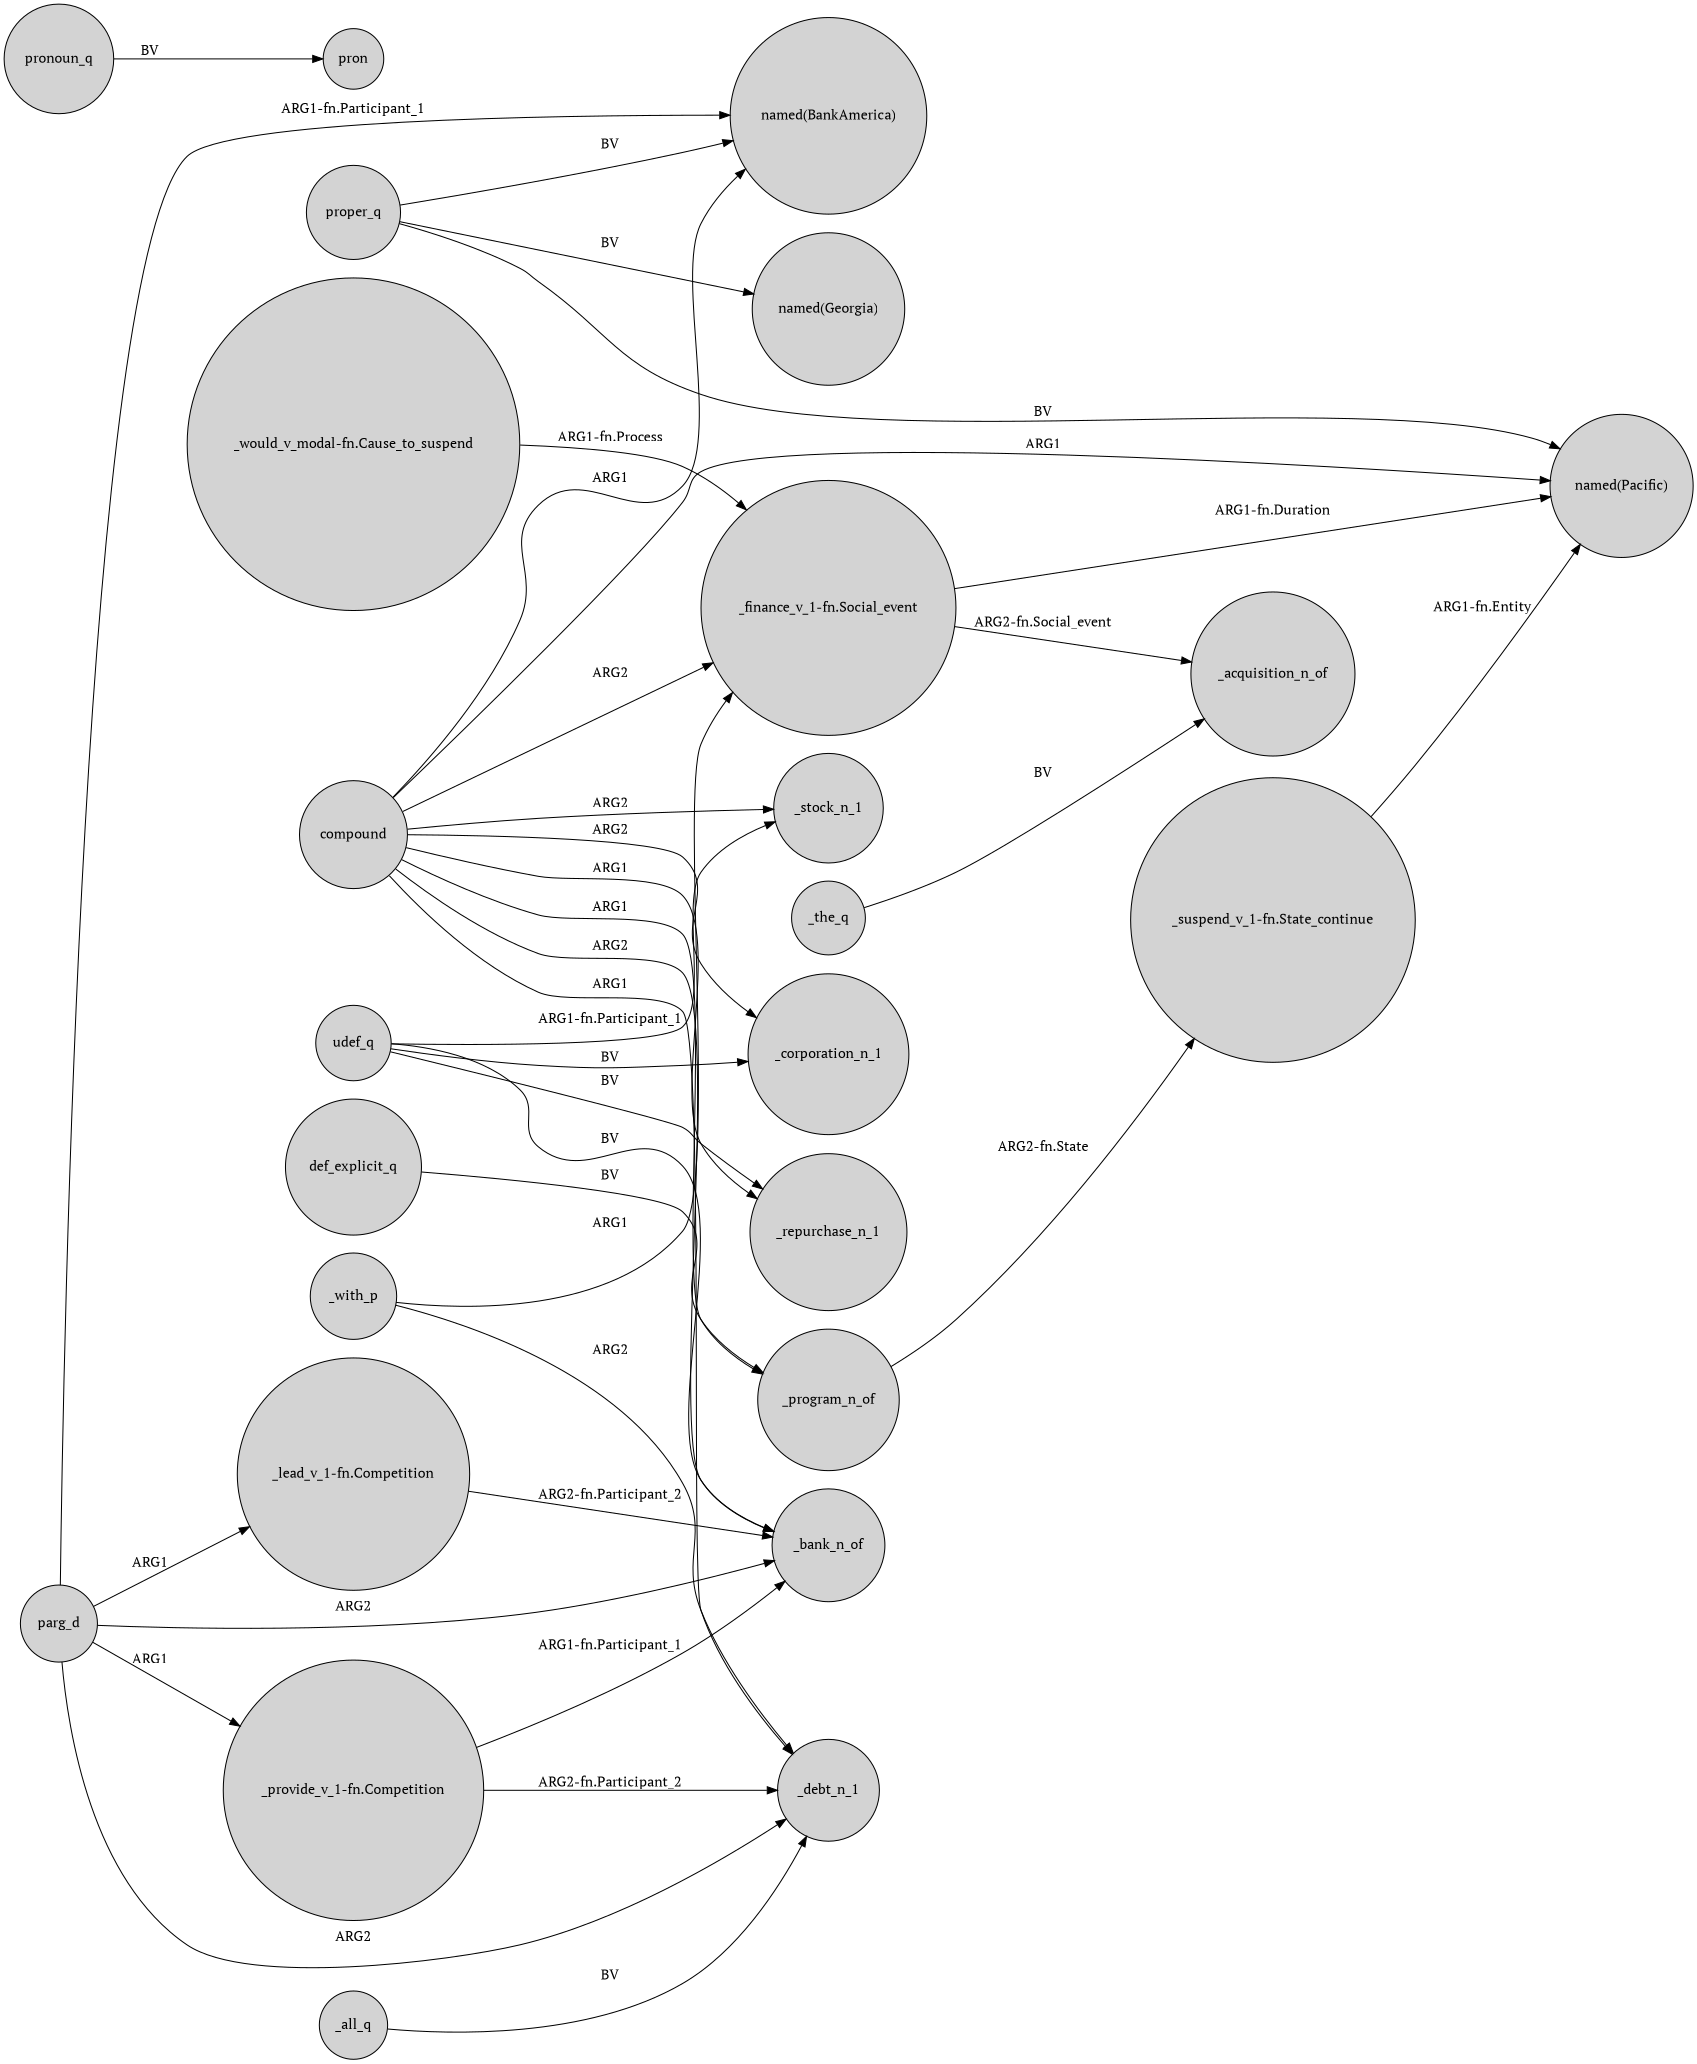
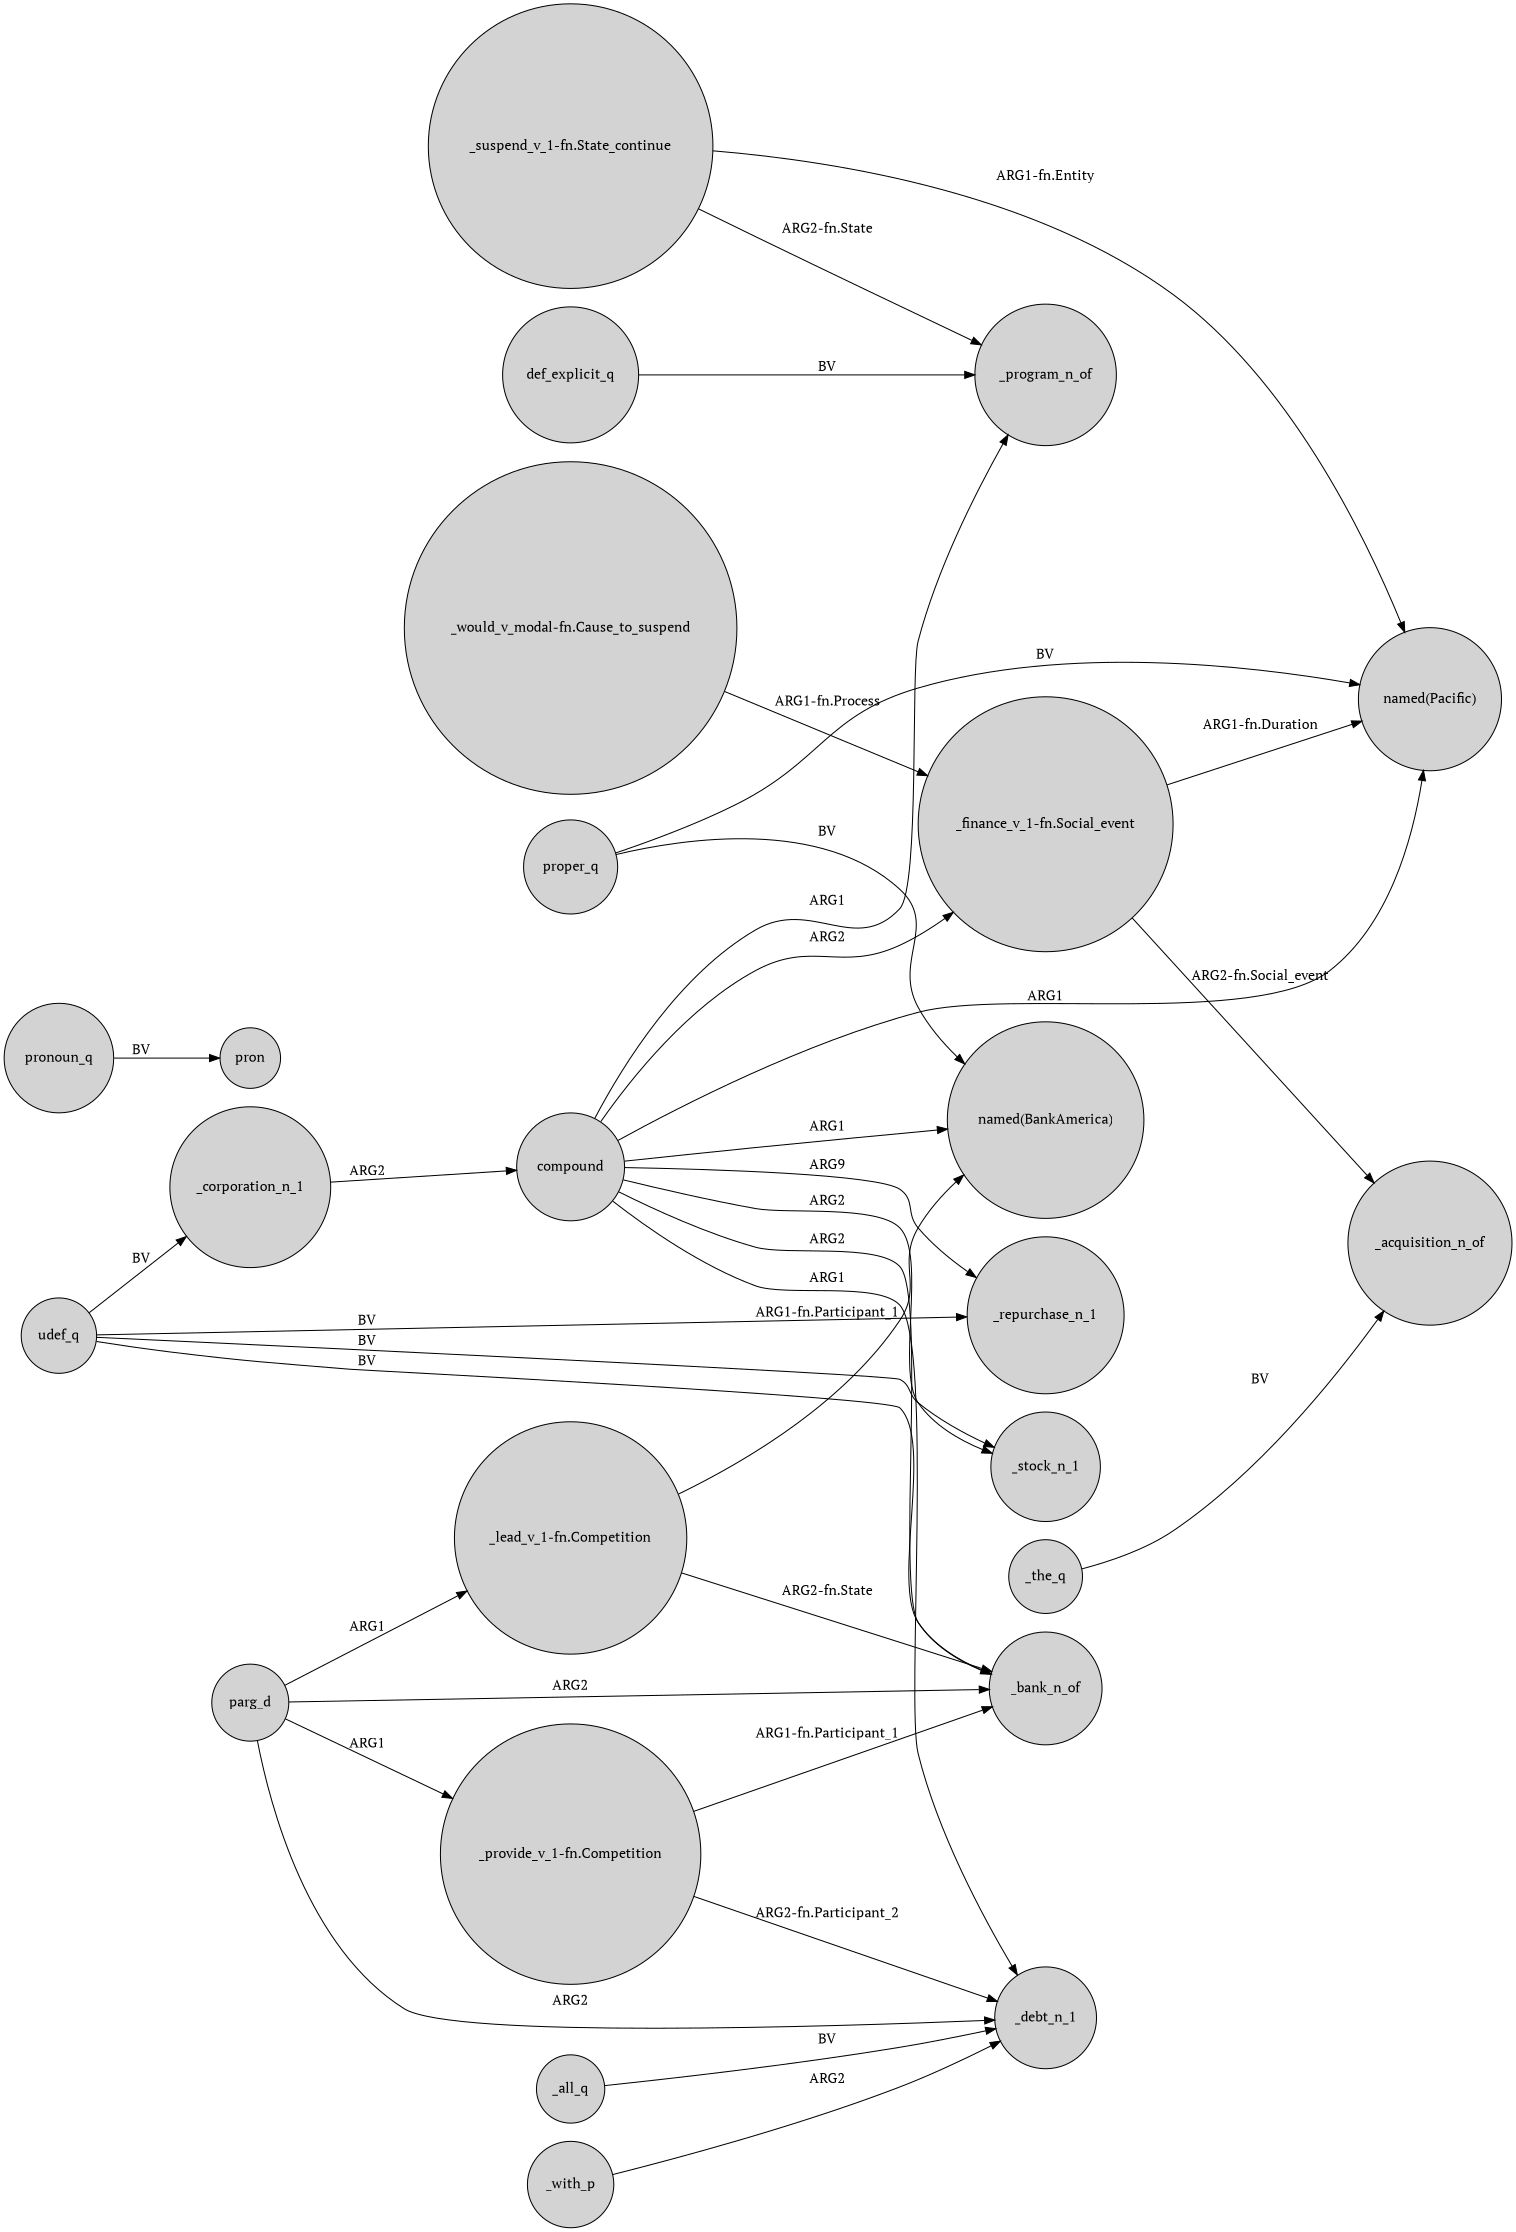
node "named(Georgia)": removed
edge "parg_d" -> "named(BankAmerica)": now "_lead_v_1-fn.Competition" -> "named(BankAmerica)"
edge "compound" -> "_corporation_n_1": reversed
edge "compound" -> "_repurchase_n_1": label "ARG1" -> "ARG9"
edge "udef_q" -> "_stock_n_1": label "ARG1-fn.Participant_1" -> "BV"
edge "_program_n_of" -> "_suspend_v_1-fn.State_continue": reversed
edge "_with_p" -> "_finance_v_1-fn.Social_event": removed, label "ARG1"
edge "_lead_v_1-fn.Competition" -> "_bank_n_of": label "ARG2-fn.Participant_2" -> "ARG2-fn.State"
